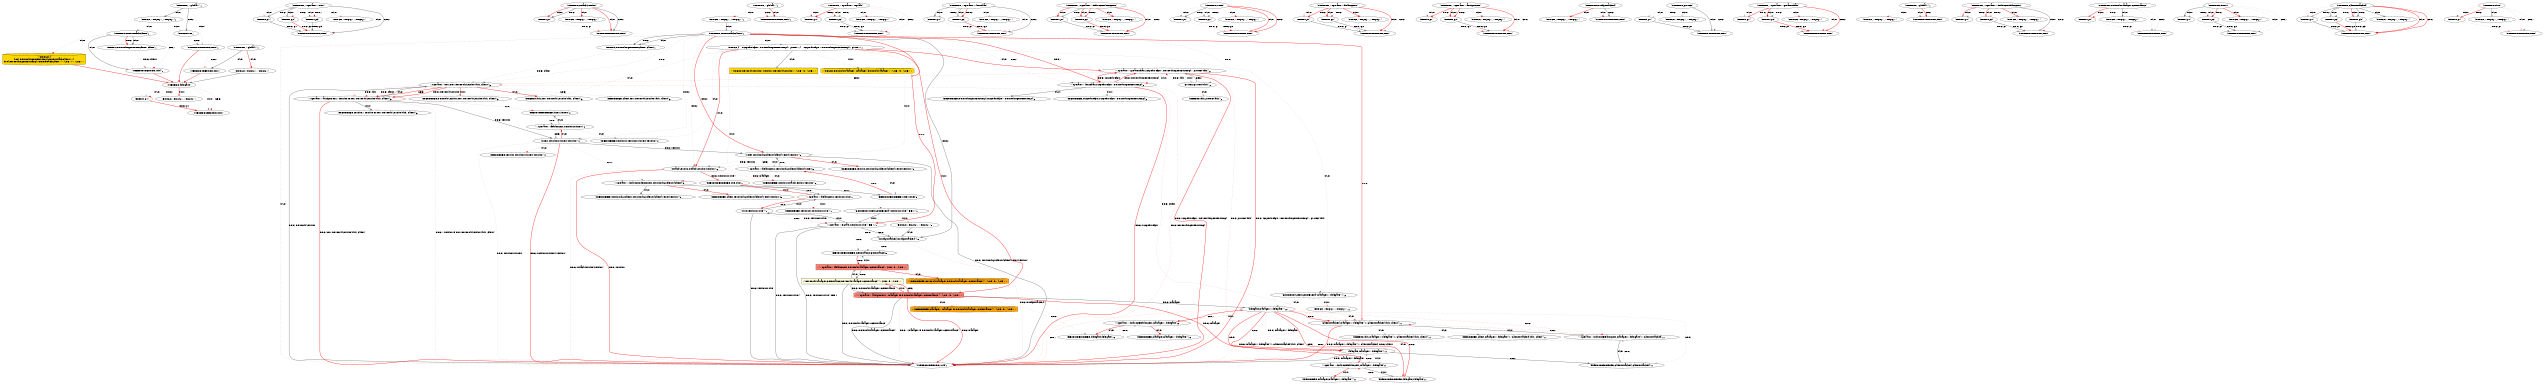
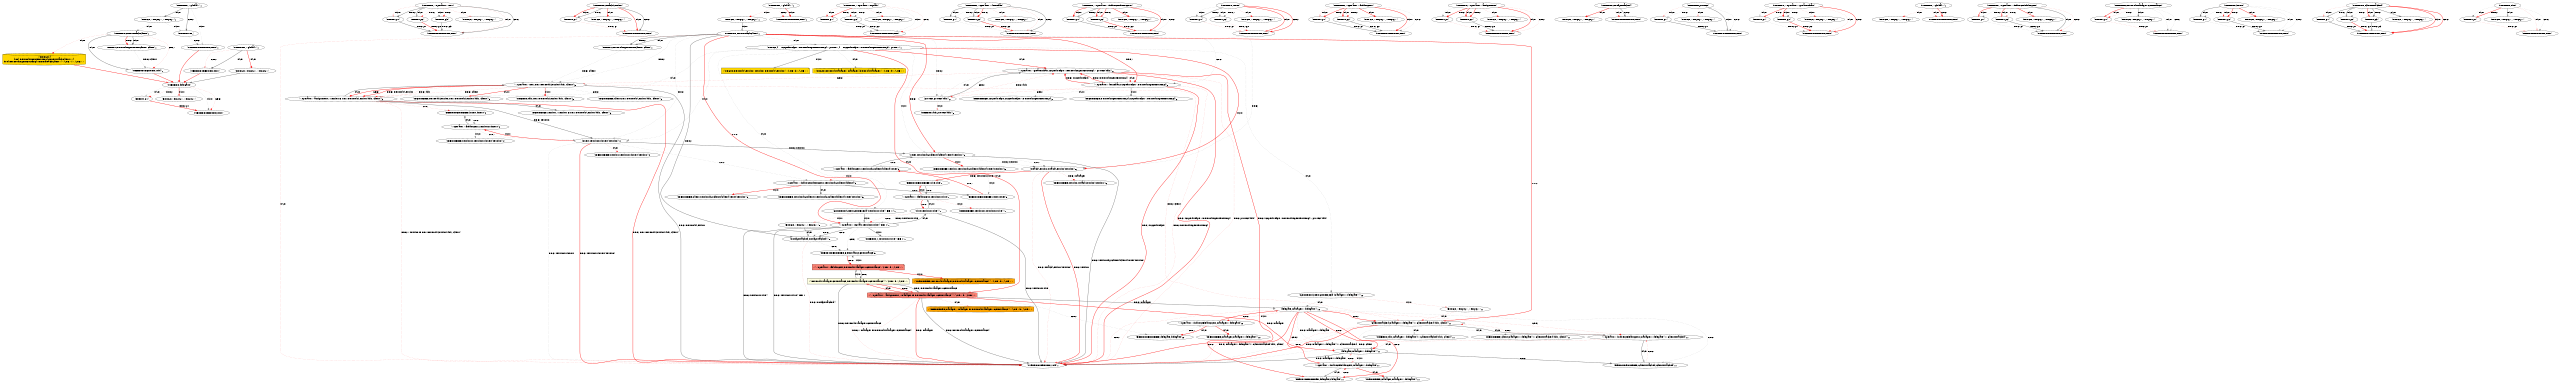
edge "(<operator>.lessThan,scoped_refptr<DevToolsAgentHostImpl)" -> "(protect,protect(this))": added, label "CFG:"
node "(LITERAL,1,sessions_.size() == 1)": added
